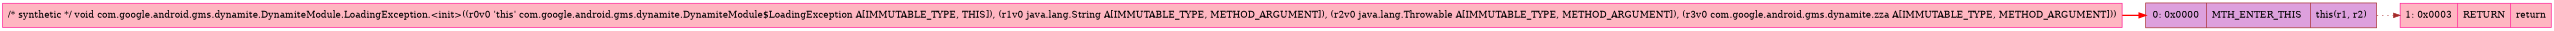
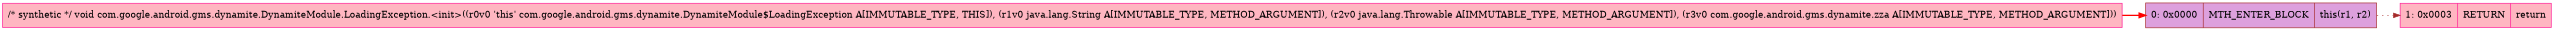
node "0: 0x0000": text "MTH_ENTER_THIS" -> "MTH_ENTER_BLOCK"
